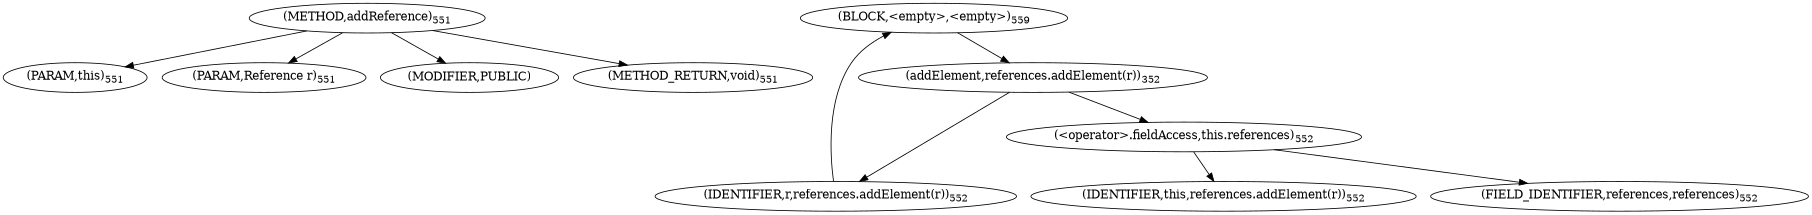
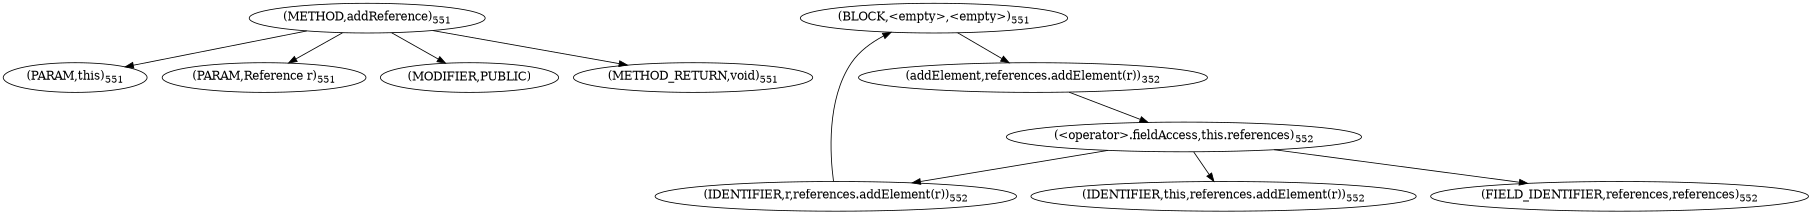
node "(BLOCK,<empty>,<empty>)": text "559" -> "551"
edge "(addElement,references.addElement(r))" -> "(IDENTIFIER,r,references.addElement(r))": now "(<operator>.fieldAccess,this.references)" -> "(IDENTIFIER,r,references.addElement(r))"
